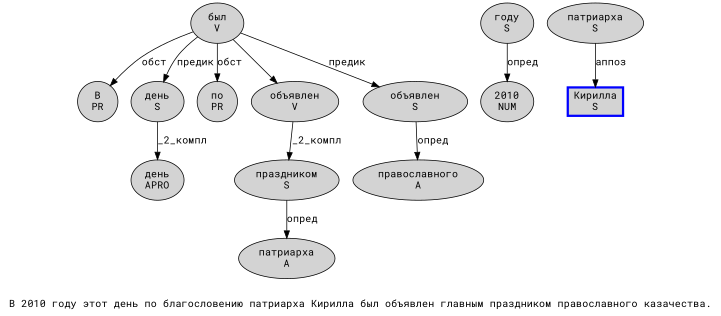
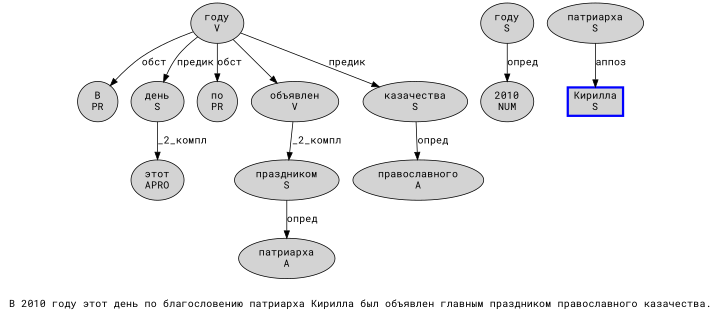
node "был V": label "был V" -> "году V"
node "объявлен S": label "объявлен S" -> "казачества S"
node "день APRO": label "день APRO" -> "этот APRO"
